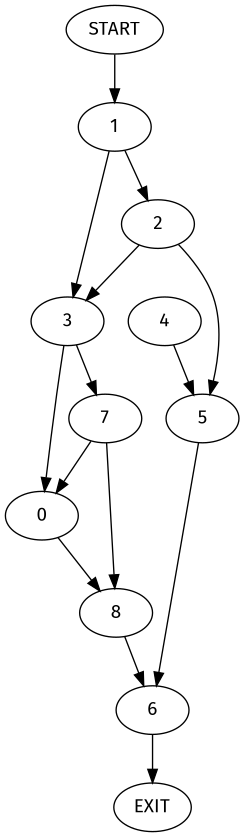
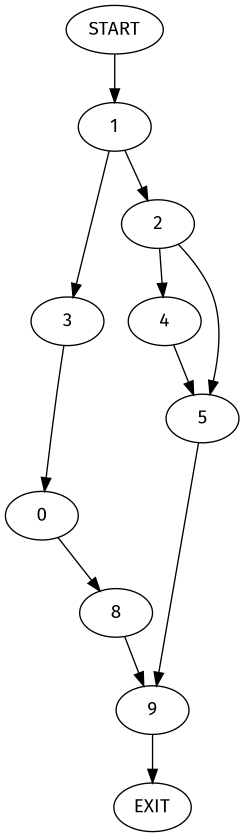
edge "2" -> "3": now "2" -> "4"
node "7": removed
node "6": label "6" -> "9"
